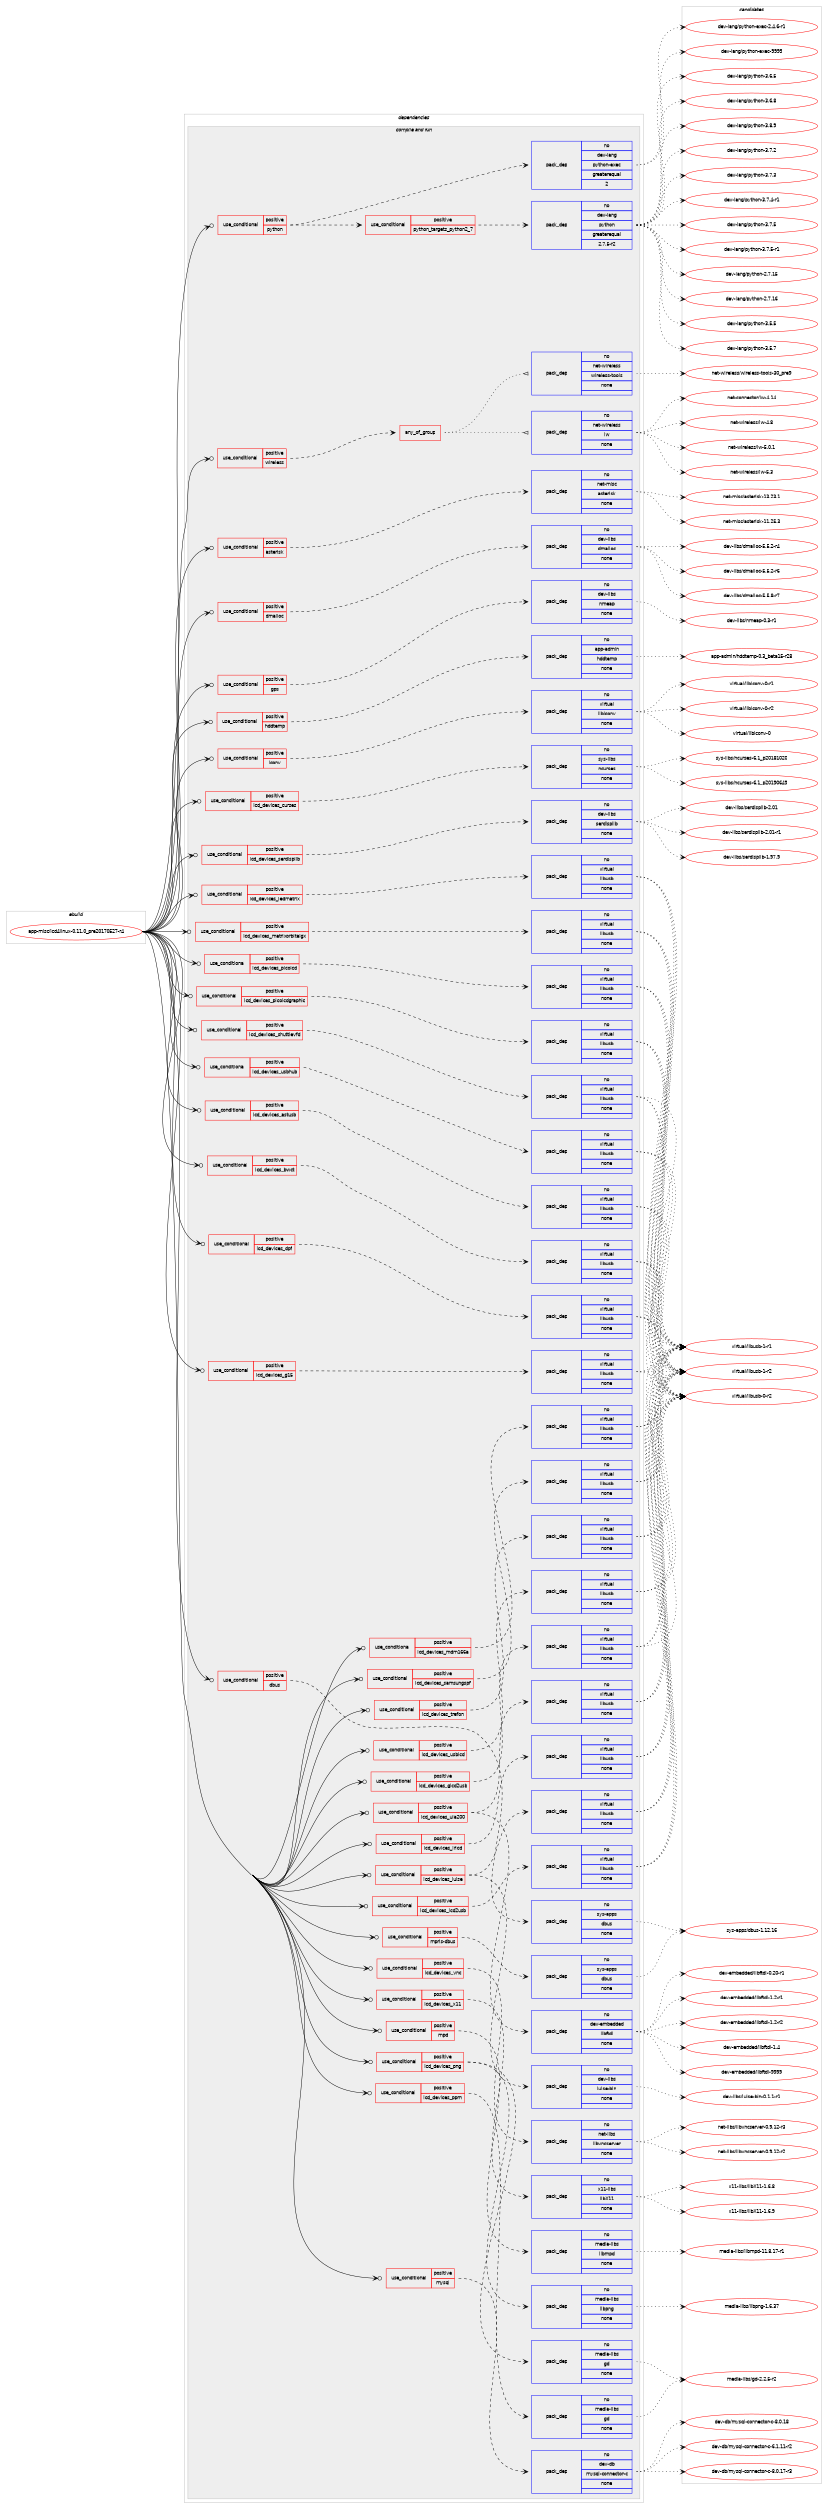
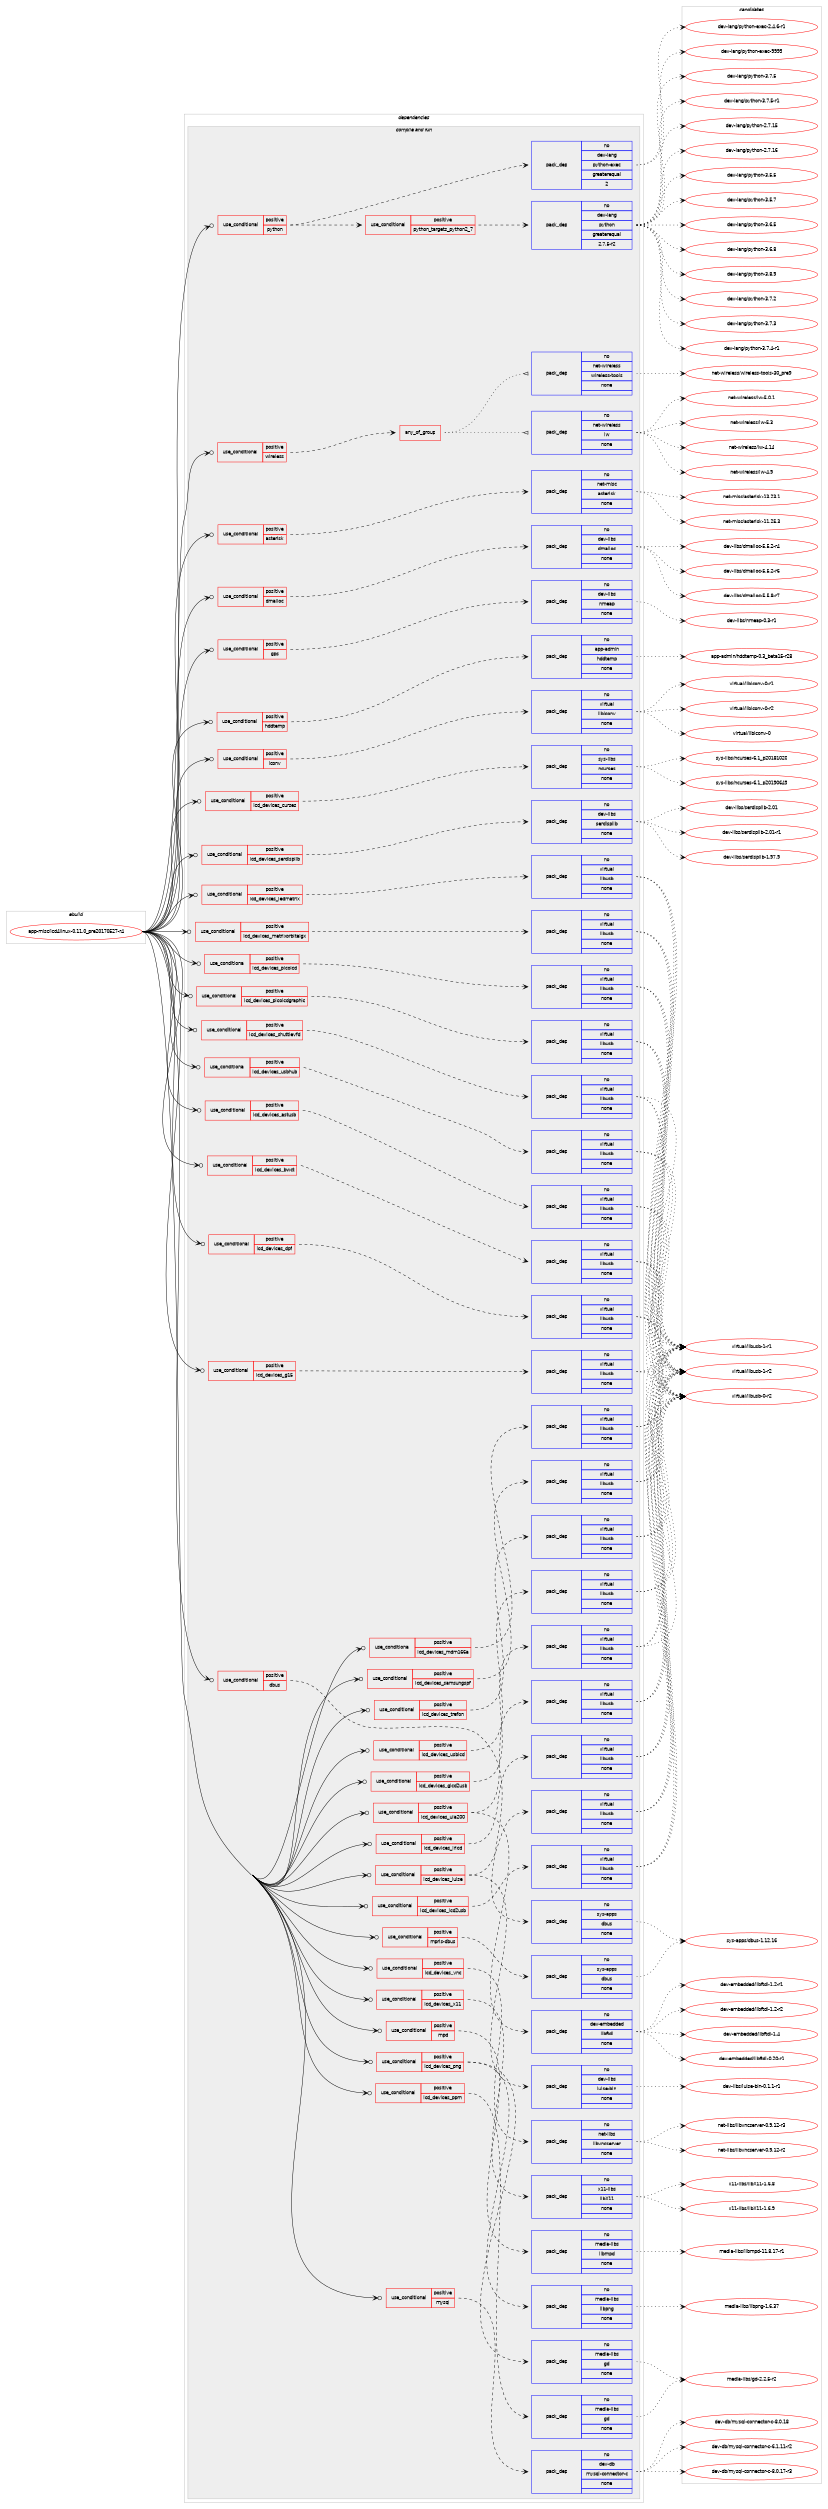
node "net-connector/iw-4.14": label "net-connector/iw-4.14" -> "net-wireless/iw-4.14"
node "net-wireless/iw-4.8": label "net-wireless/iw-4.8" -> "net-wireless/iw-4.9"
node "dev-embedded/libftdi-9999": removed
